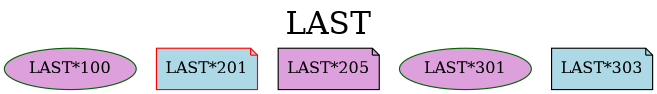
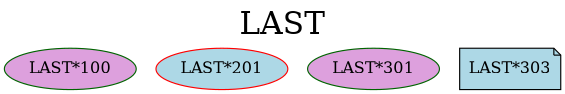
node "LAST*201": shape note -> ellipse
node "LAST*205": removed
